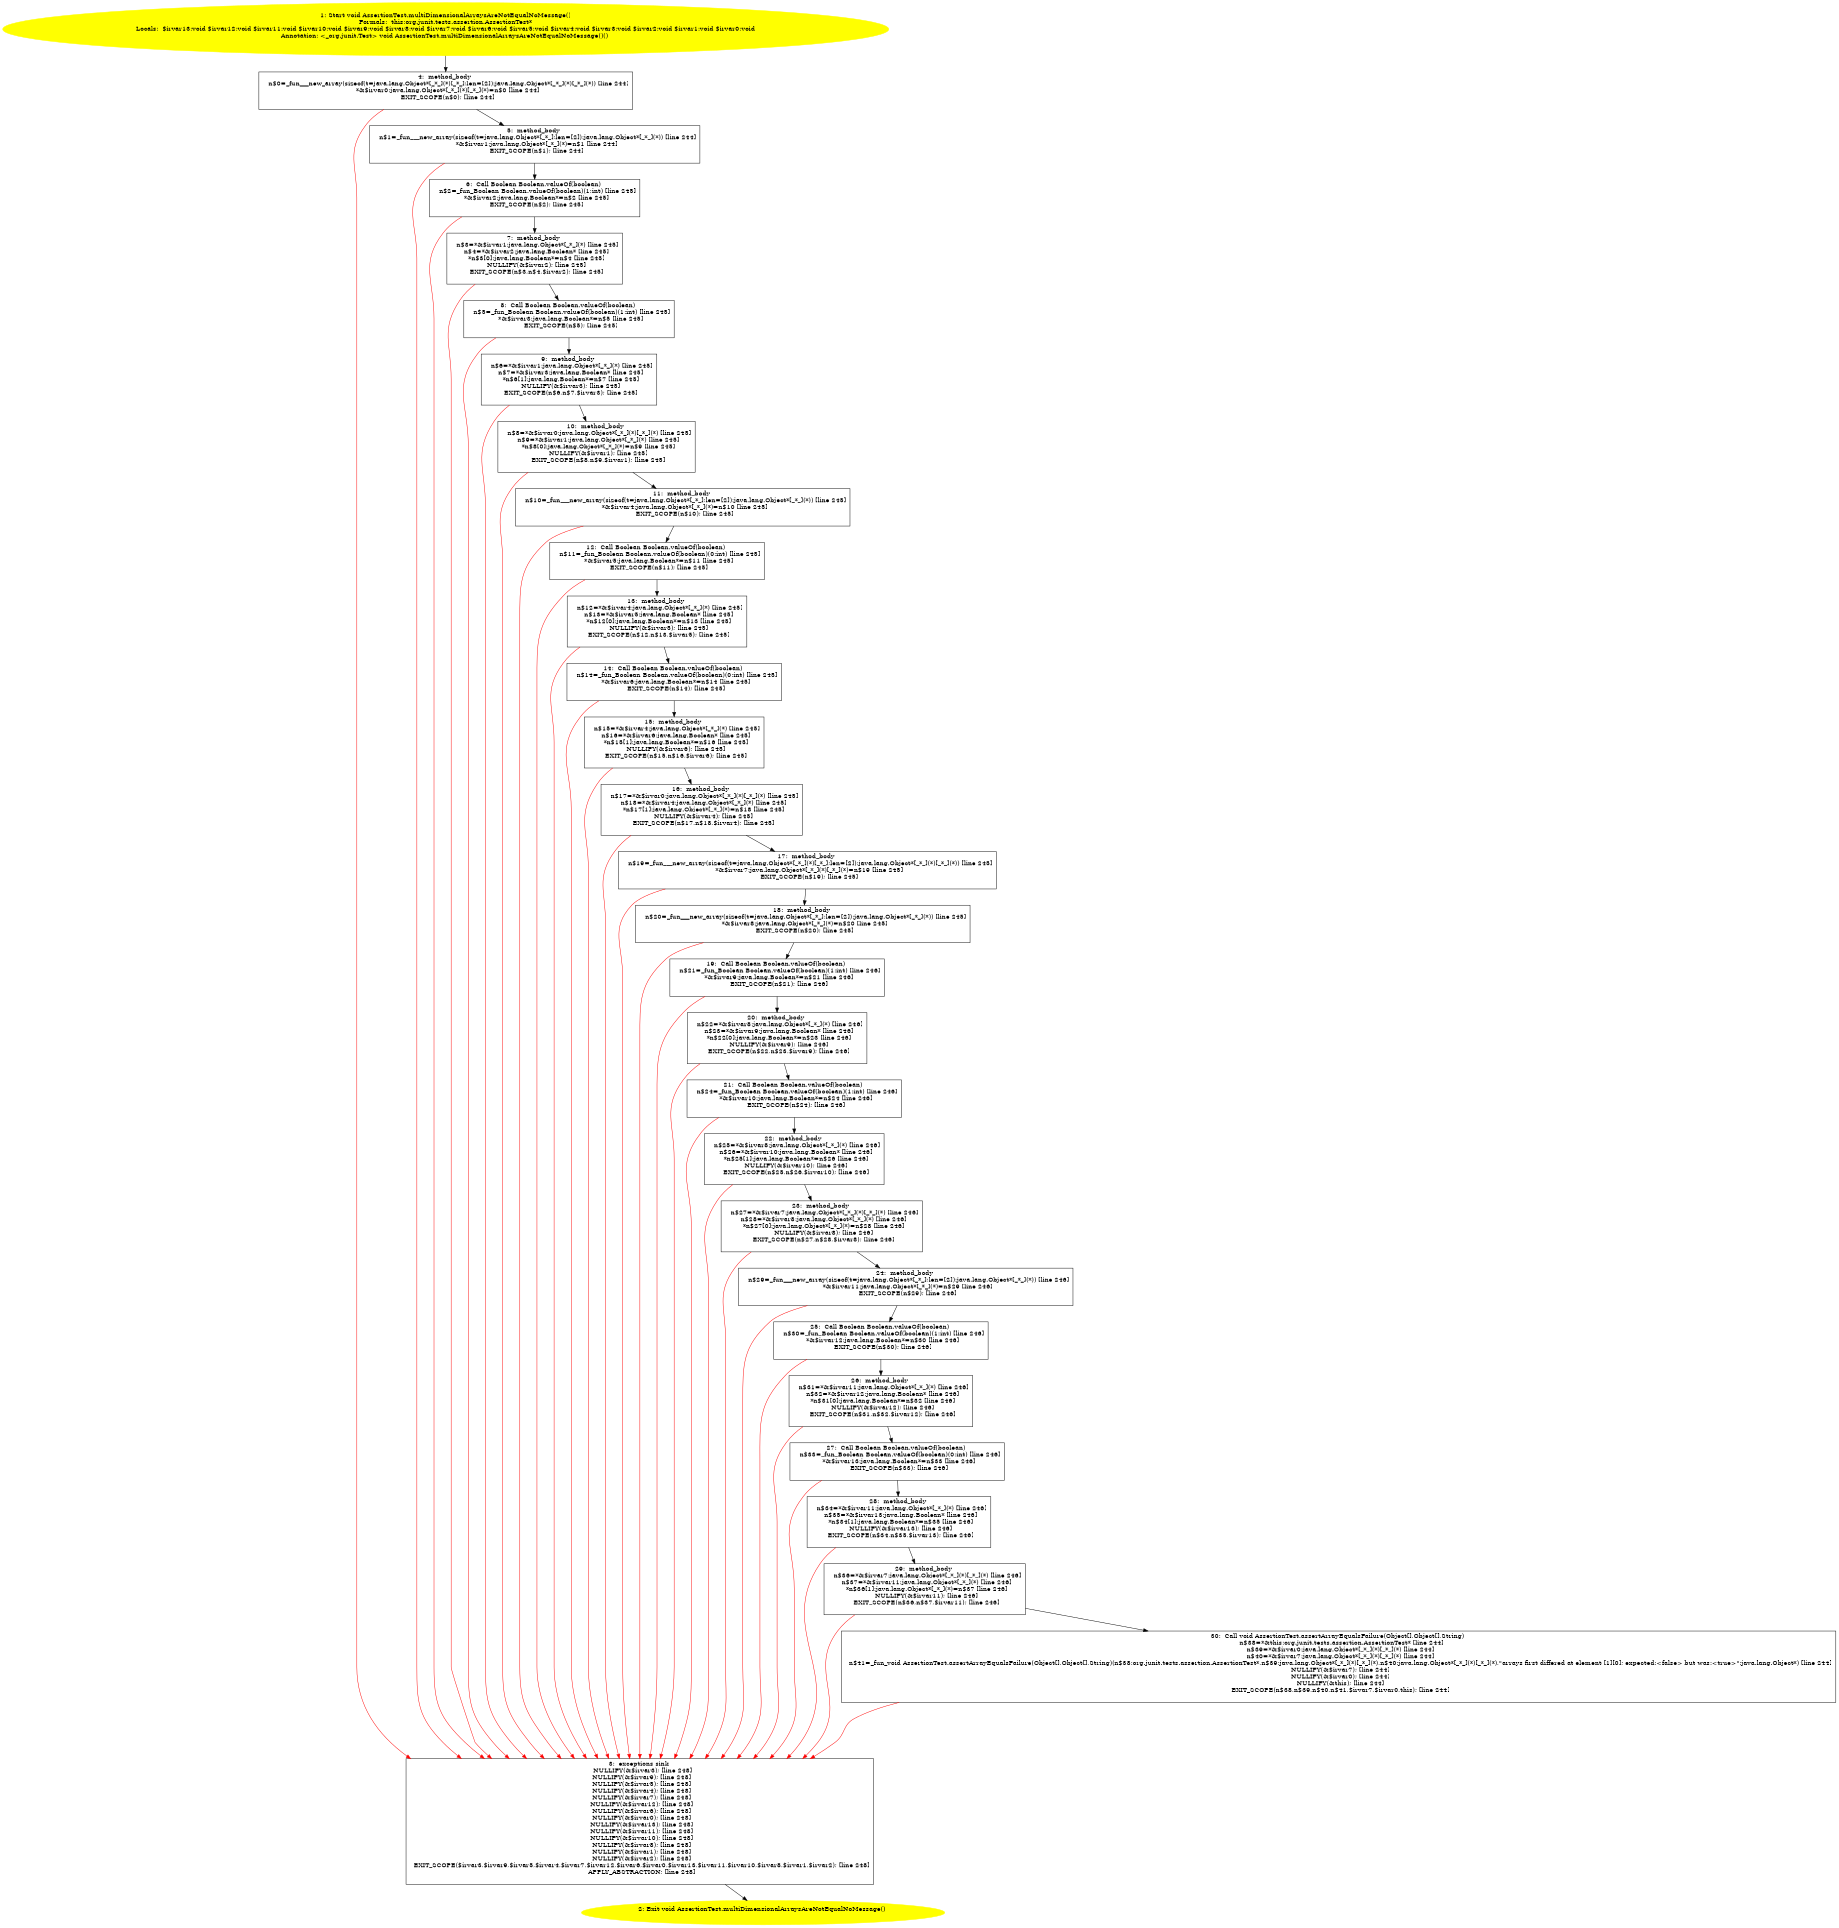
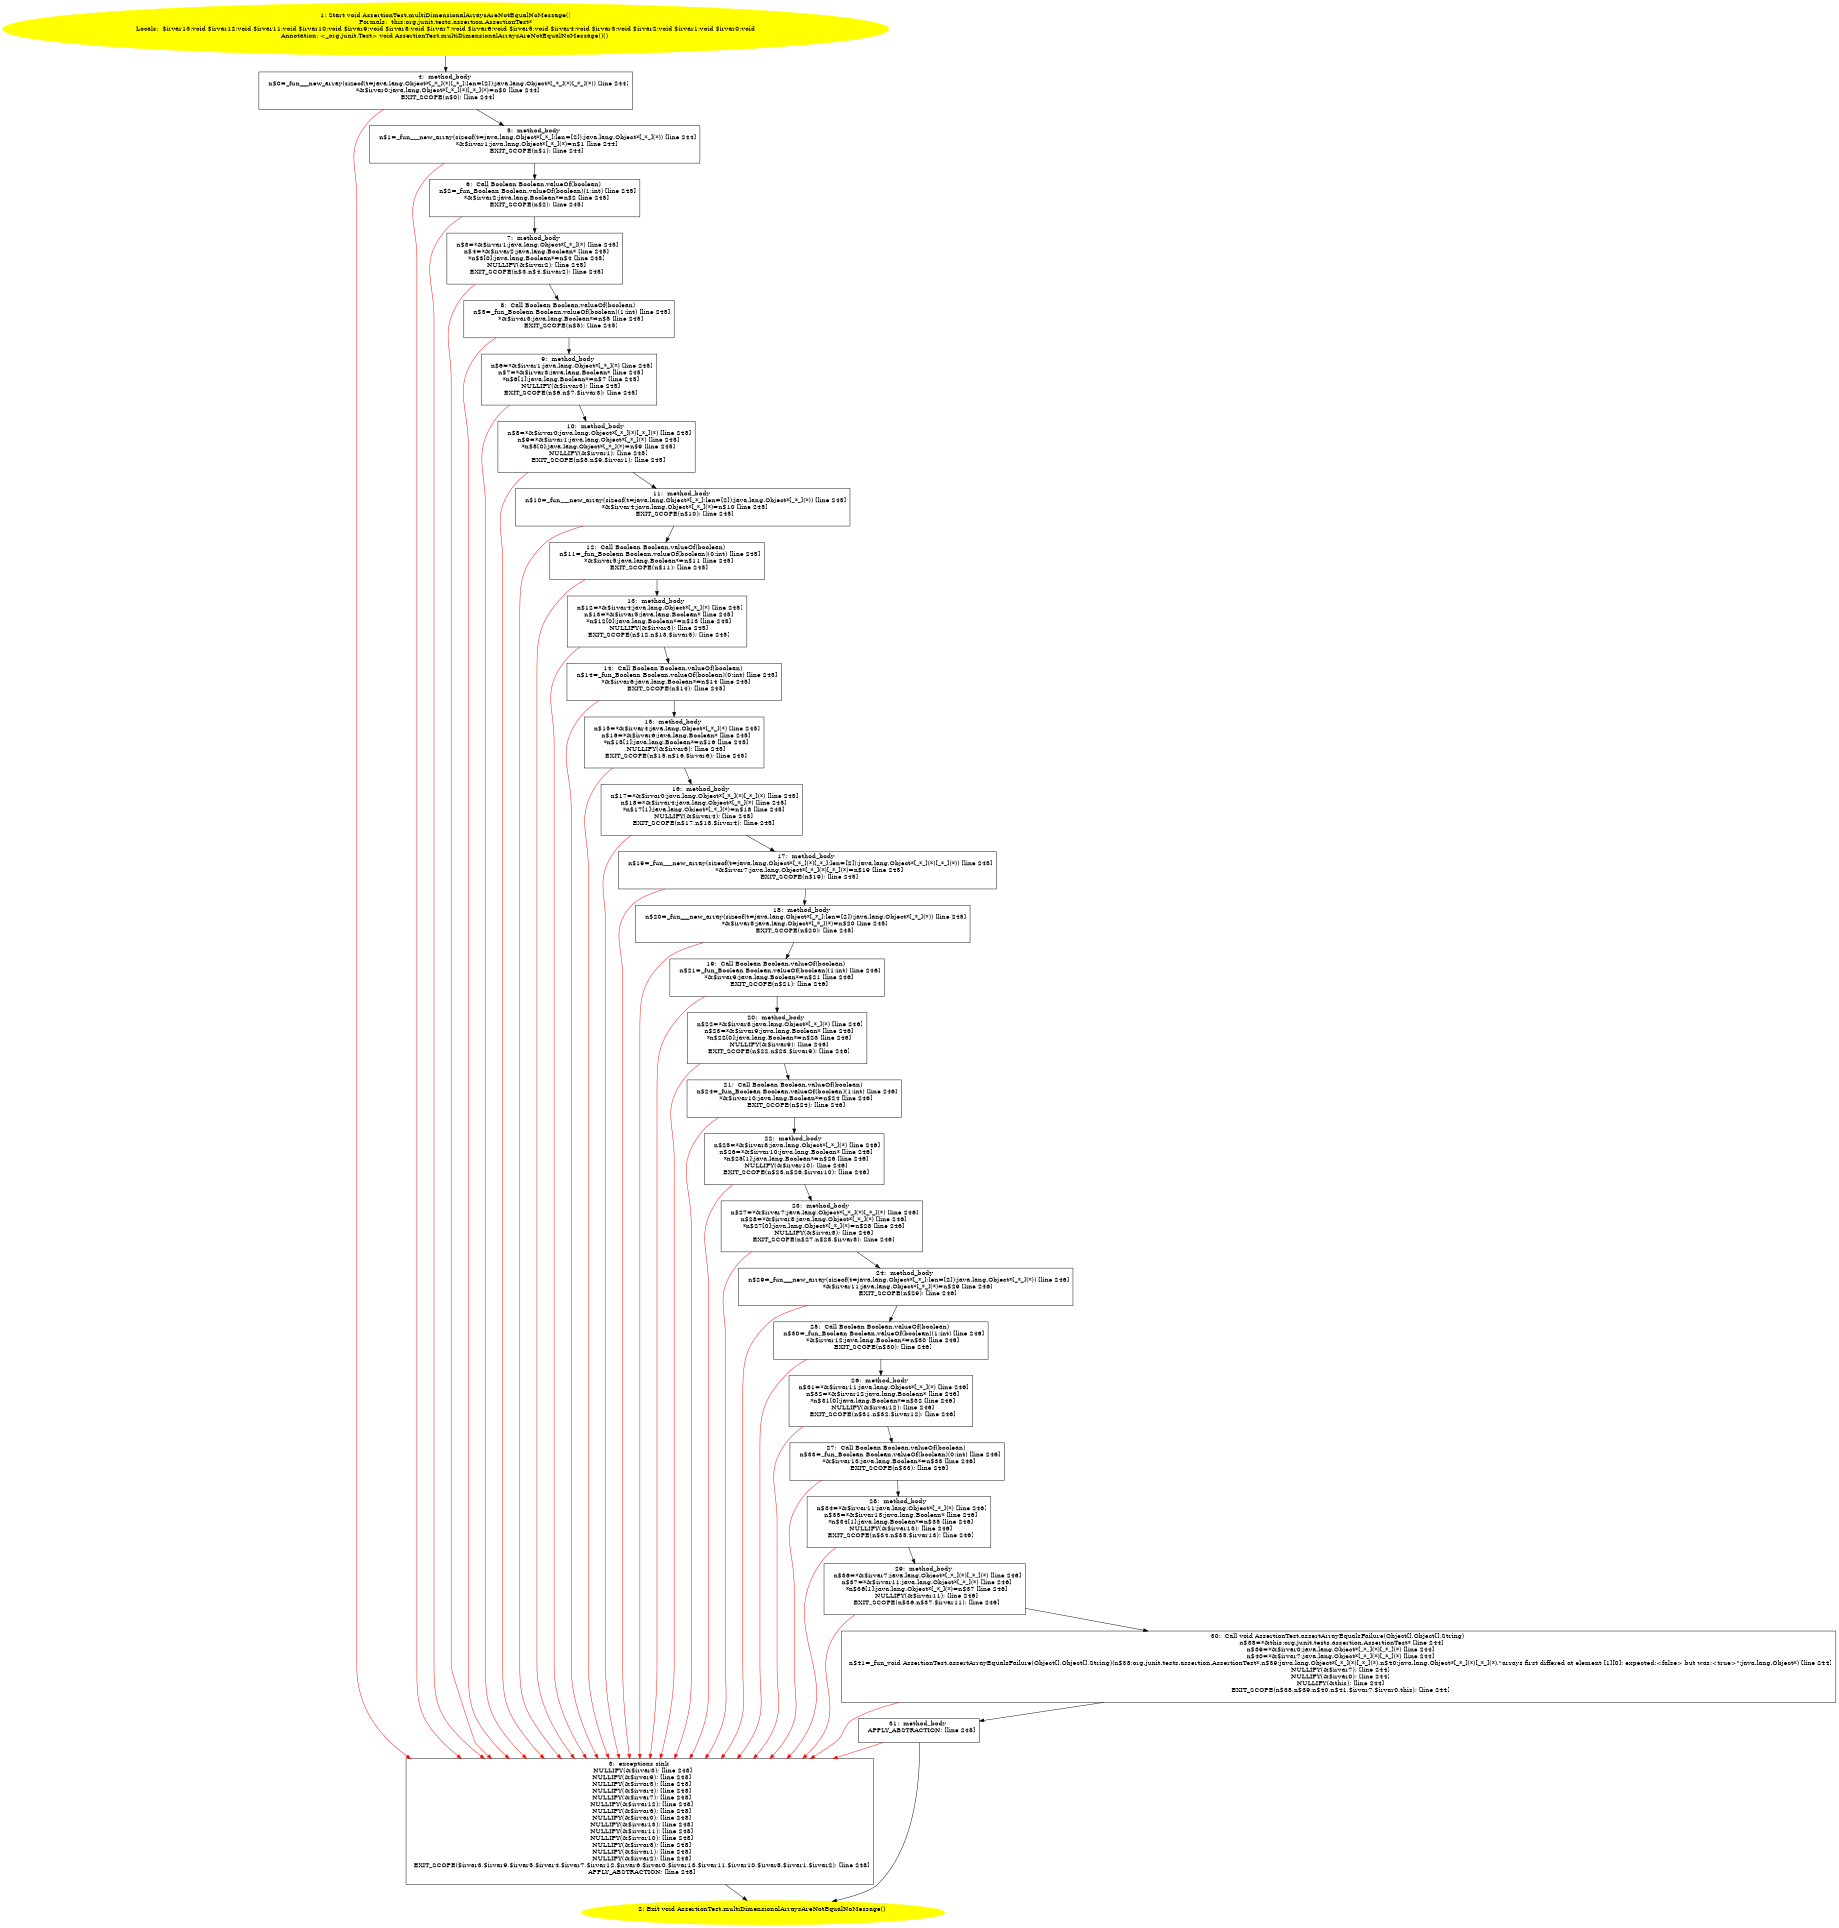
node "31:  method_body APPLY_ABSTRACTION; [line 248]": added
